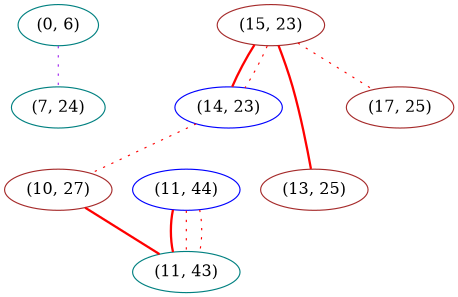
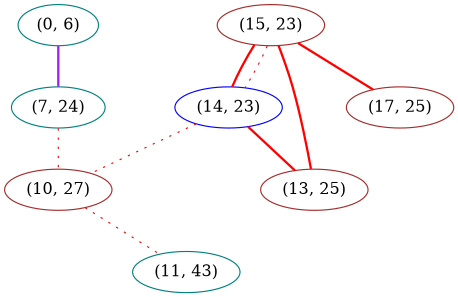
edge "(0, 6)" -- "(7, 24)": style dotted -> bold
edge "(15, 23)" -- "(17, 25)": style dotted -> bold
edge "(7, 24)" -- "(10, 27)": added
edge "(14, 23)" -- "(13, 25)": added
node "(11, 44)": removed
edge "(10, 27)" -- "(11, 43)": style bold -> dotted
